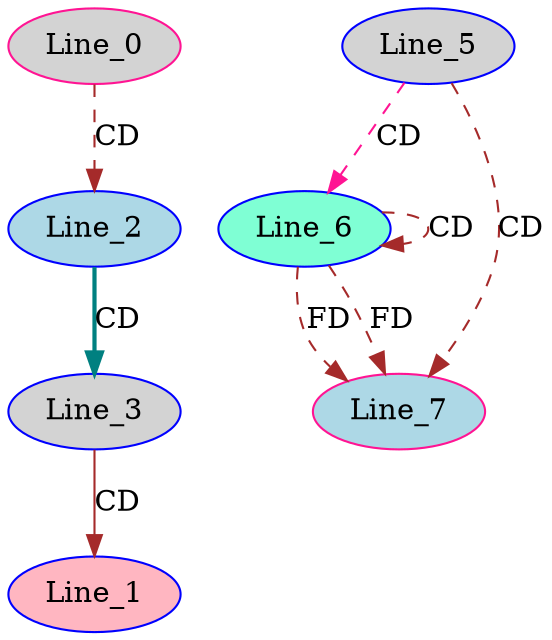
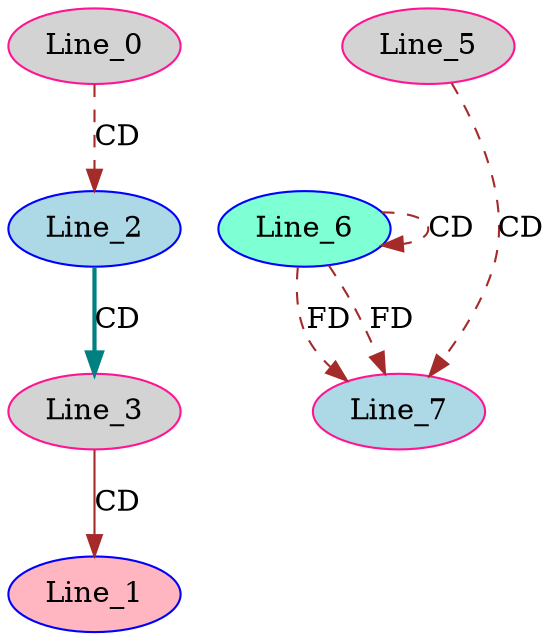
node "Line_5": color blue -> deeppink
edge "Line_5" -> "Line_6": removed, label "CD"
node "Line_3": color blue -> deeppink
